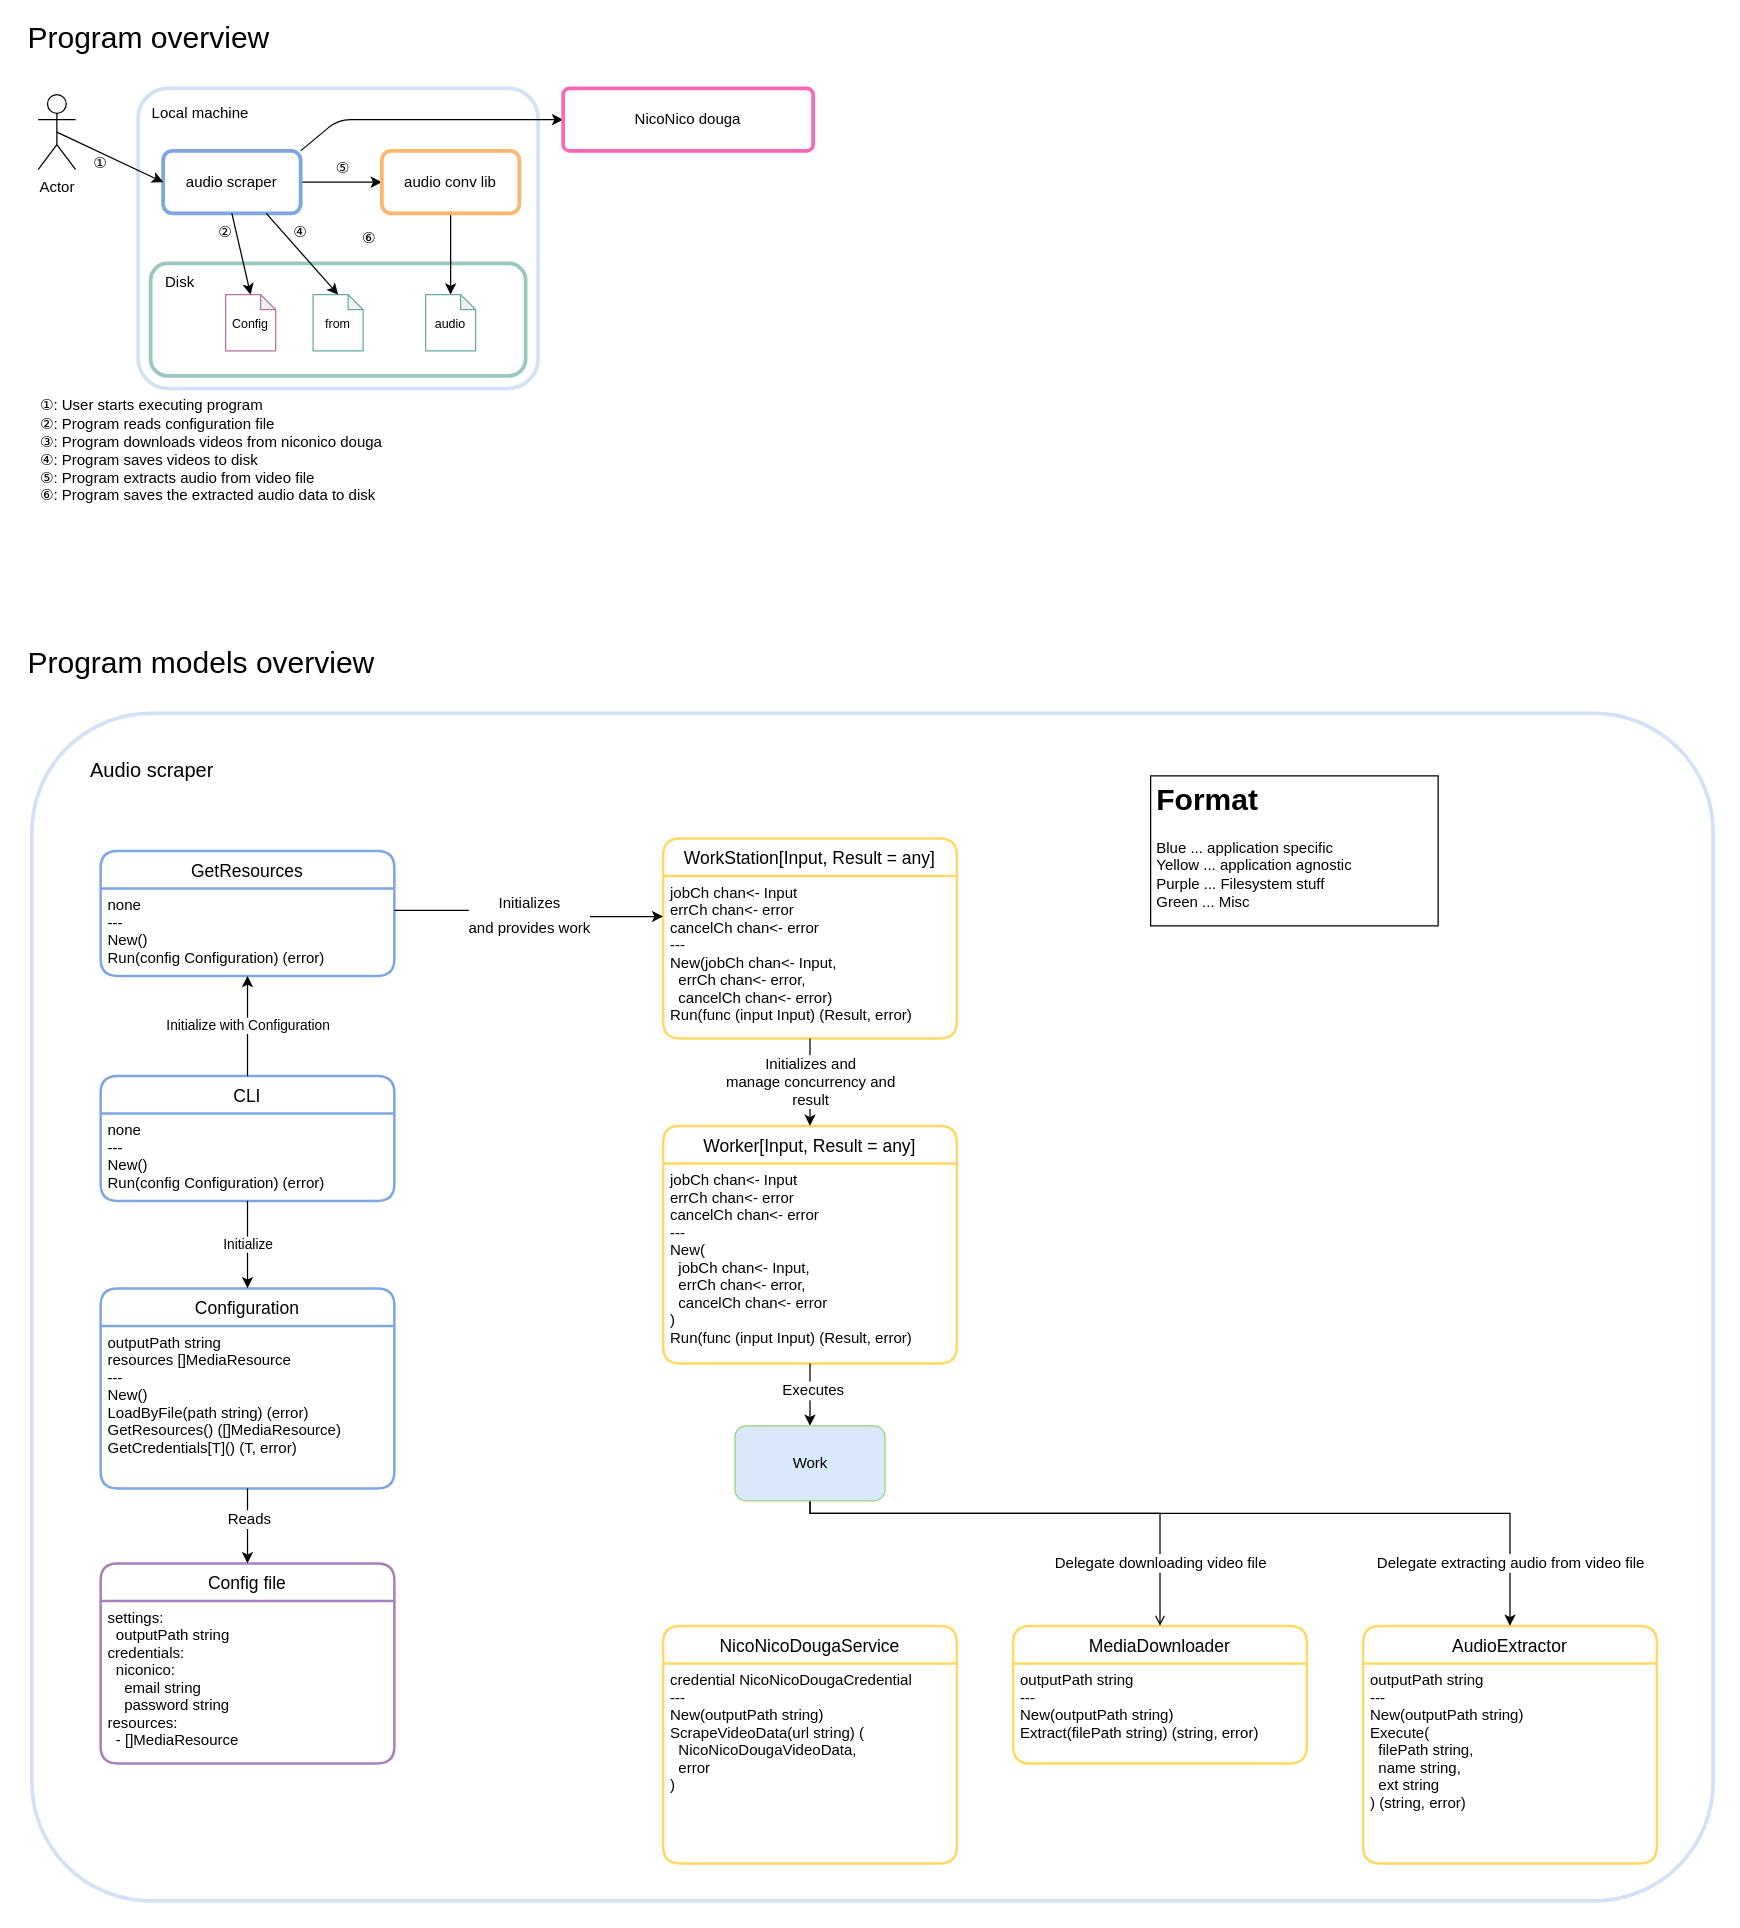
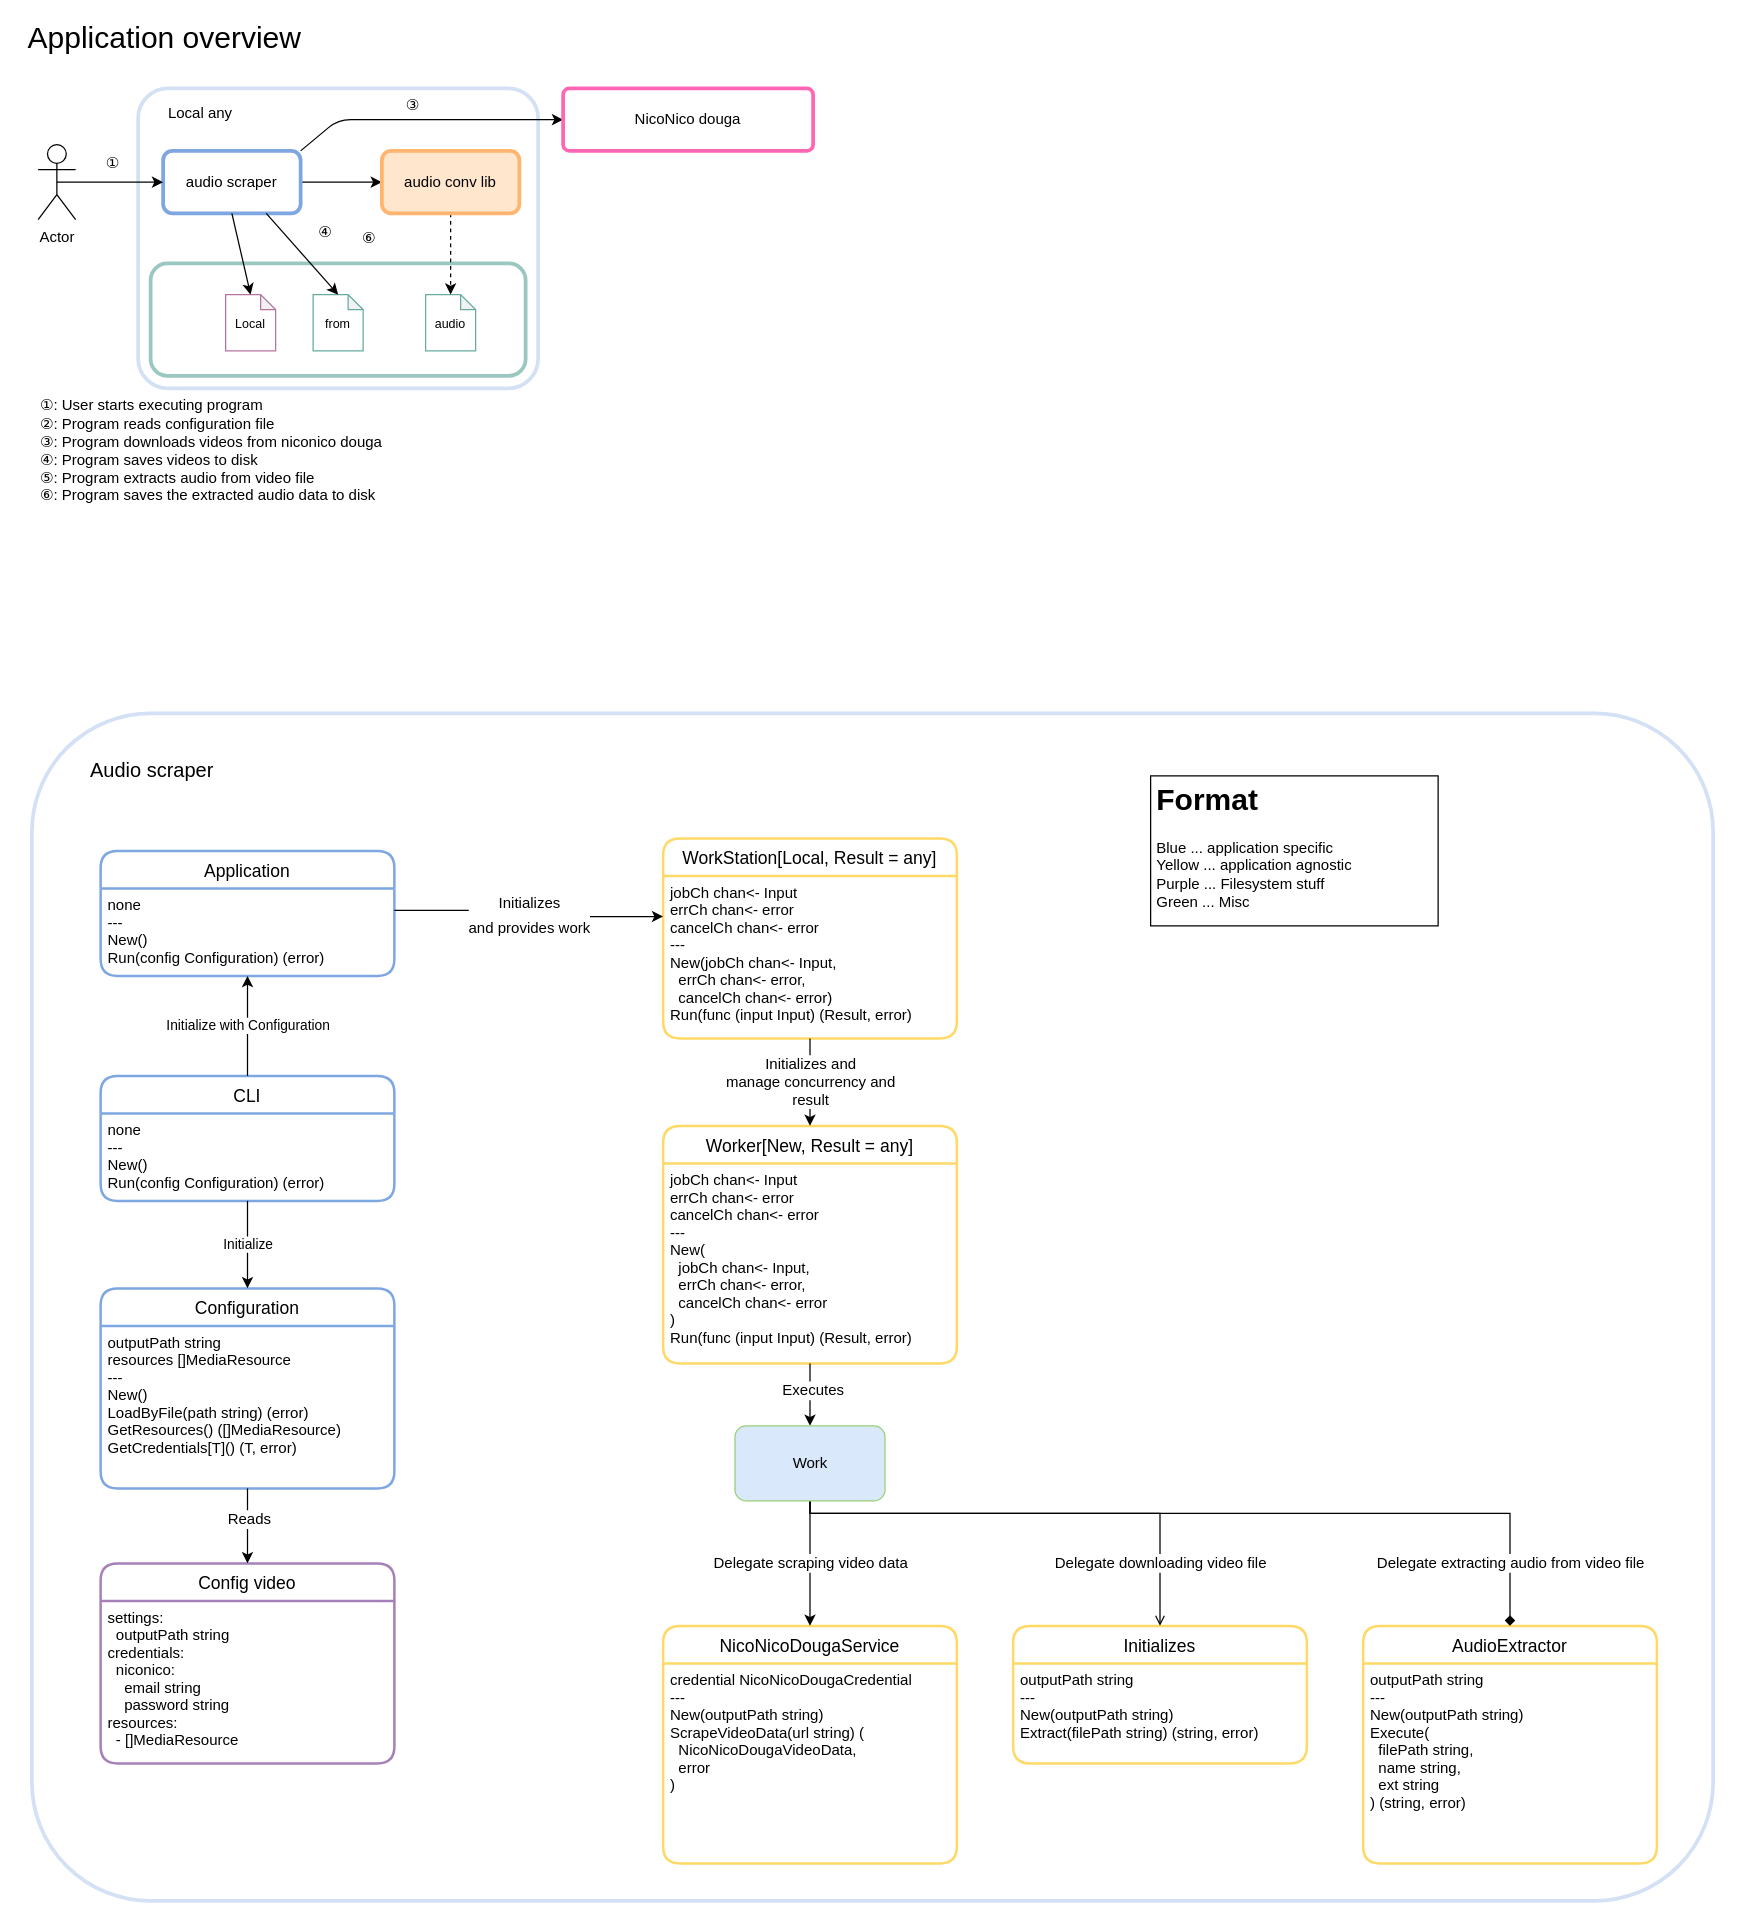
node "Program overview": label "Program overview" -> "Application overview"
node "③": added
node "Local machine": label "Local machine" -> "Local any"
node "Actor": moved (57, 132) -> (57, 182)
node "①": moved (101, 163) -> (113, 163)
node "⑤": removed
node "audio conv lib": fillcolor #ffffff -> #ffe6cc
node "②": removed
node "④": moved (301, 232) -> (326, 232)
edge "audio conv lib" -> "audio": style solid -> dashed
node "Disk": removed
node "Config": label "Config" -> "Local"
node "Program models overview": removed
node "WorkStation[Input, Result = any]": label "WorkStation[Input, Result = any]" -> "WorkStation[Local, Result = any]"
node "GetResources": label "GetResources" -> "Application"
node "Worker[Input, Result = any]": label "Worker[Input, Result = any]" -> "Worker[New, Result = any]"
edge "Work" -> "NicoNicoDougaService": added, label "Delegate scraping video data"
node "Config file": label "Config file" -> "Config video"
edge "Work" -> "AudioExtractor": arrowhead classic -> diamond
node "MediaDownloader": label "MediaDownloader" -> "Initializes"
